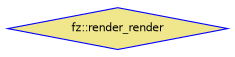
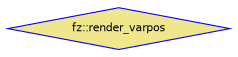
node "fz::render_render": label "fz::render_render" -> "fz::render_varpos"
